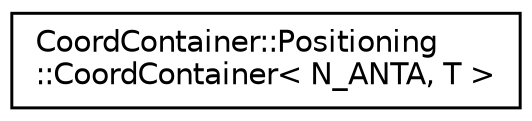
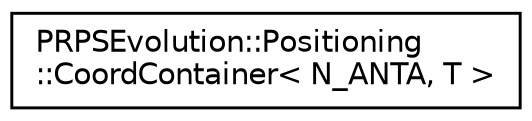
node "CoordContainer::Positioning ::CoordContainer< N_ANTA, T >": label "CoordContainer::Positioning ::CoordContainer< N_ANTA, T >" -> "PRPSEvolution::Positioning ::CoordContainer< N_ANTA, T >"
